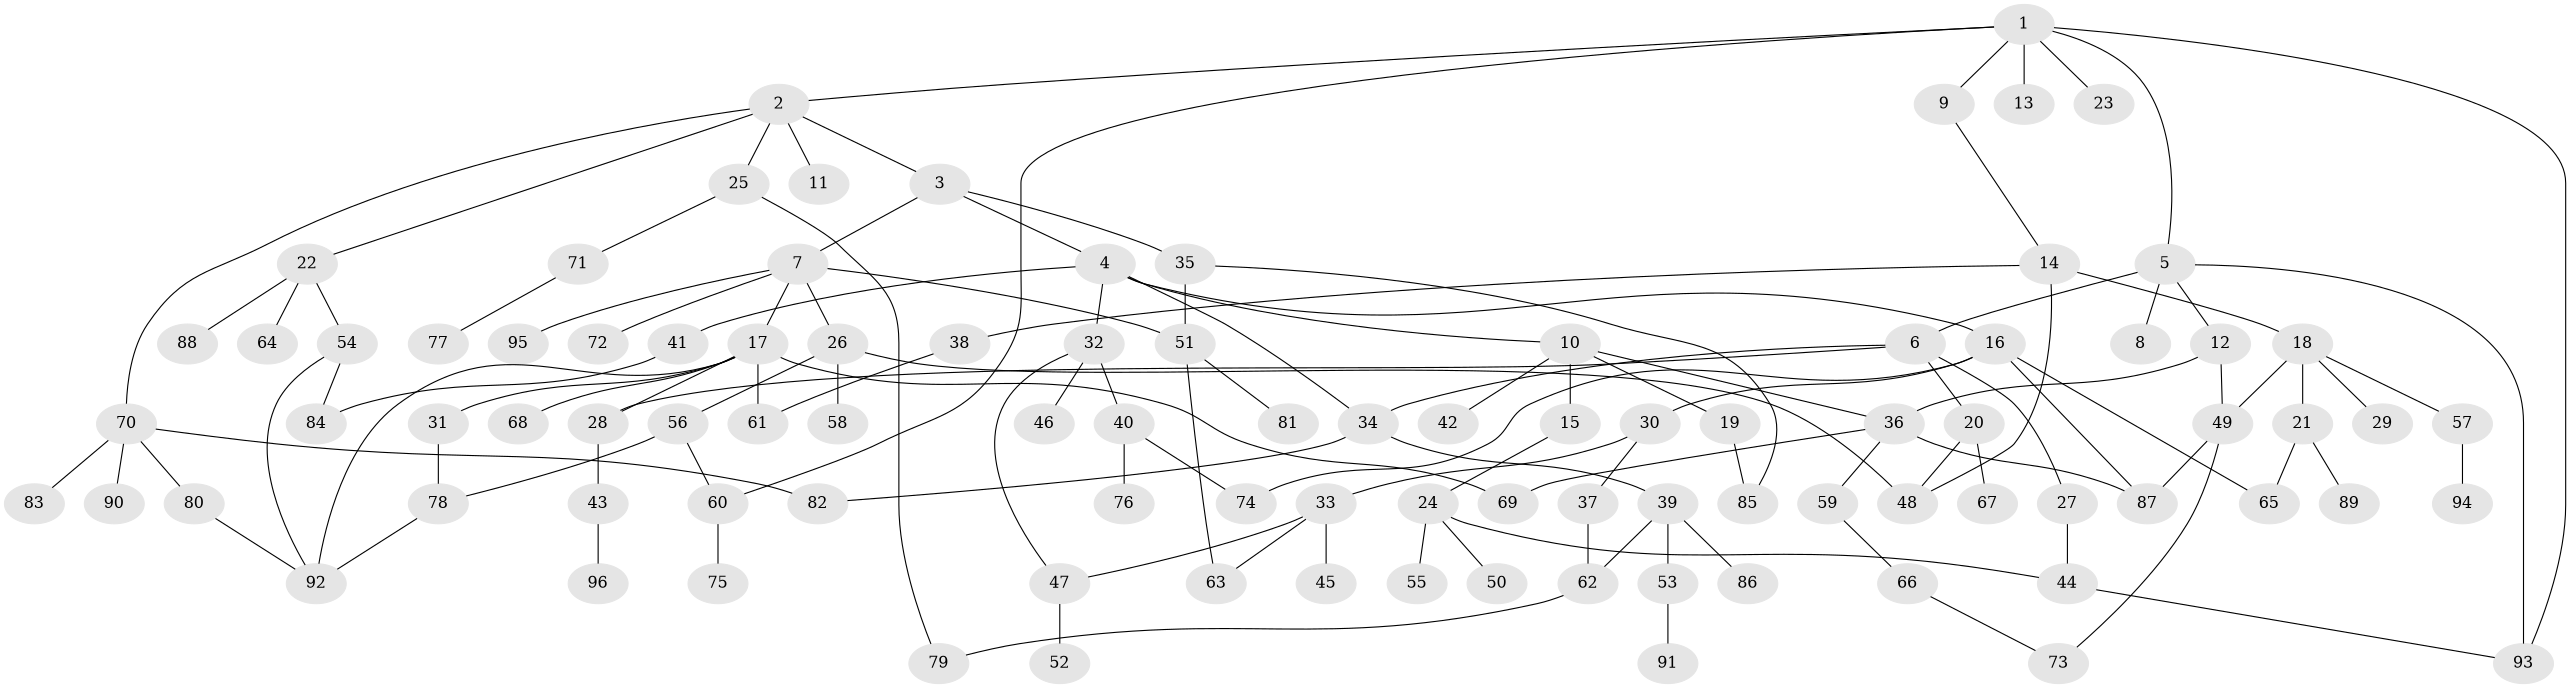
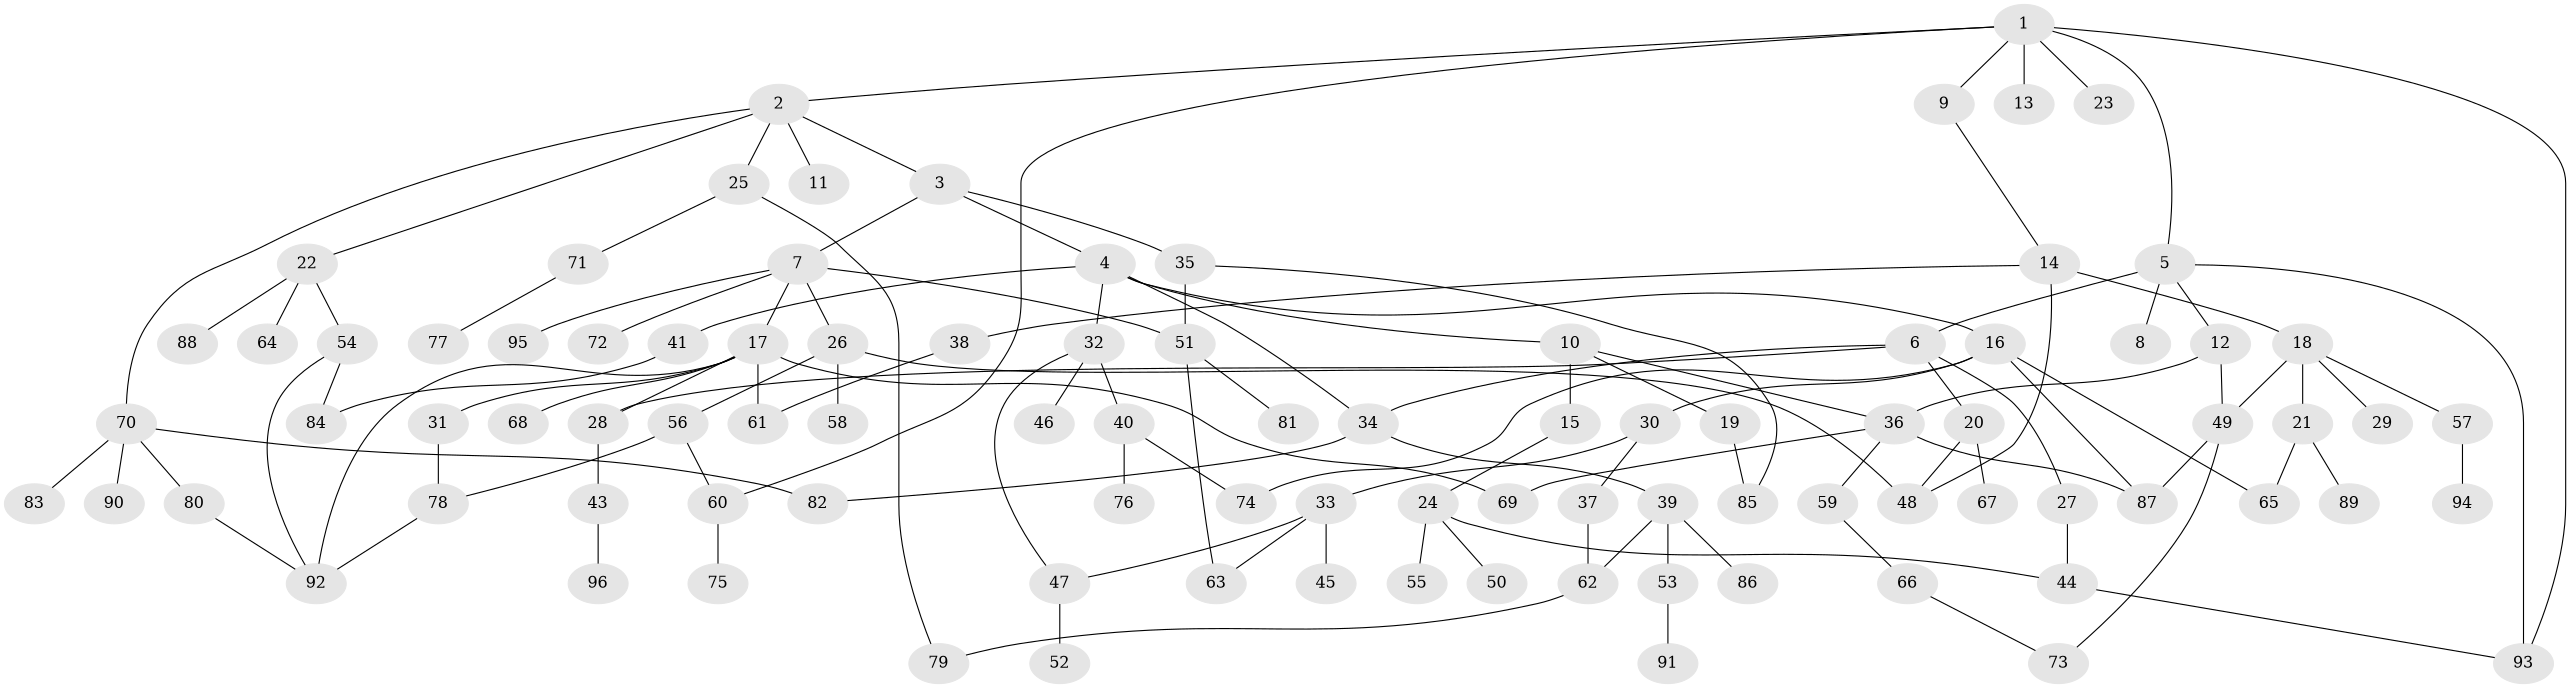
node "42": removed
